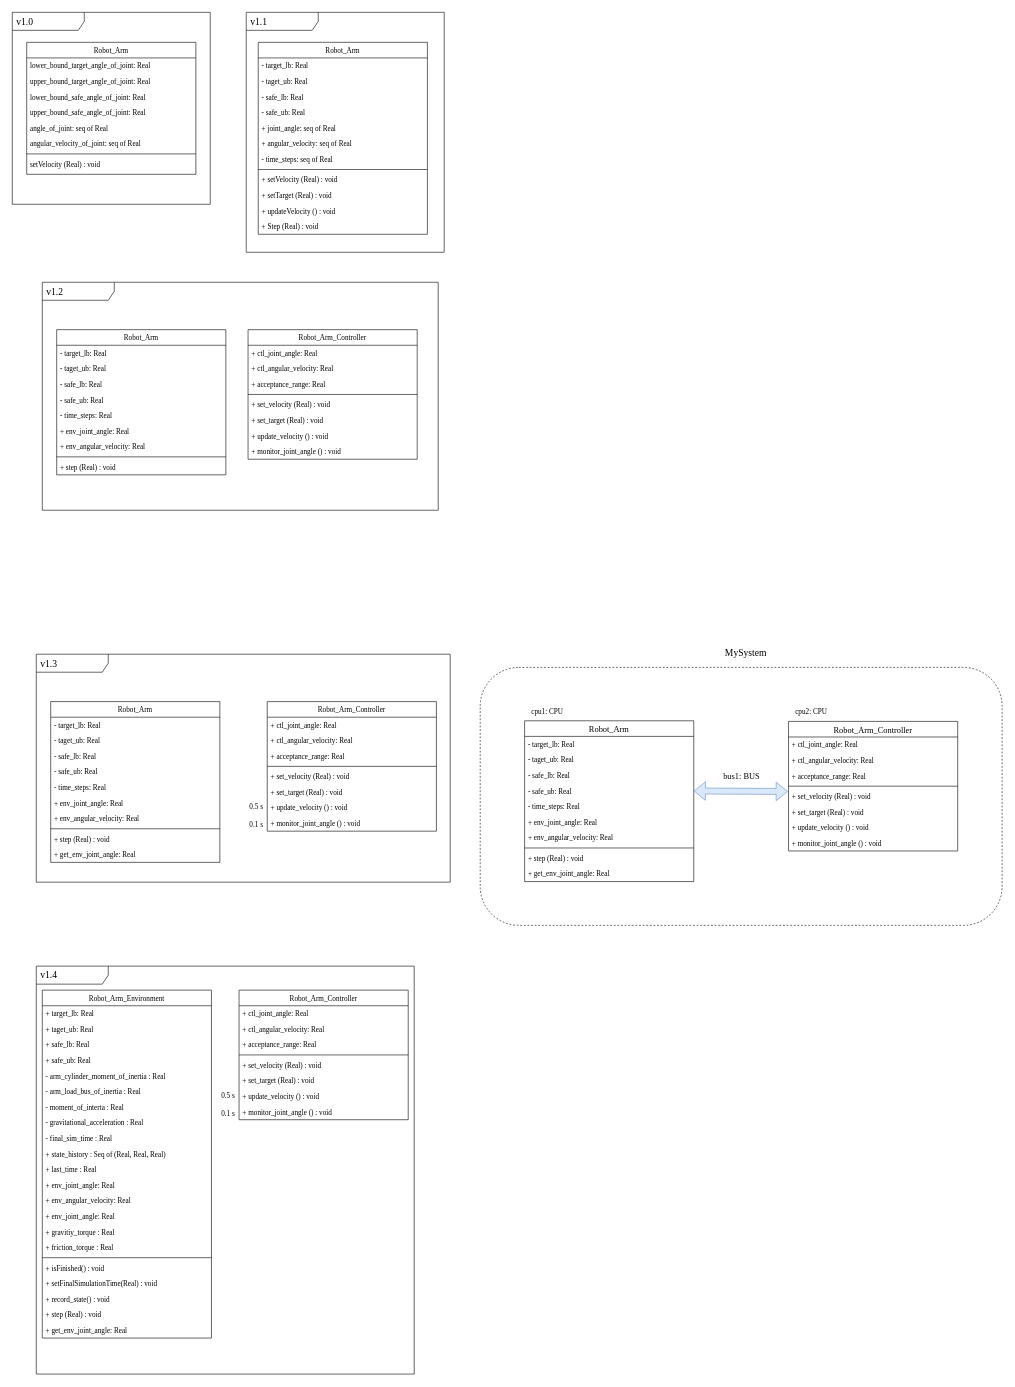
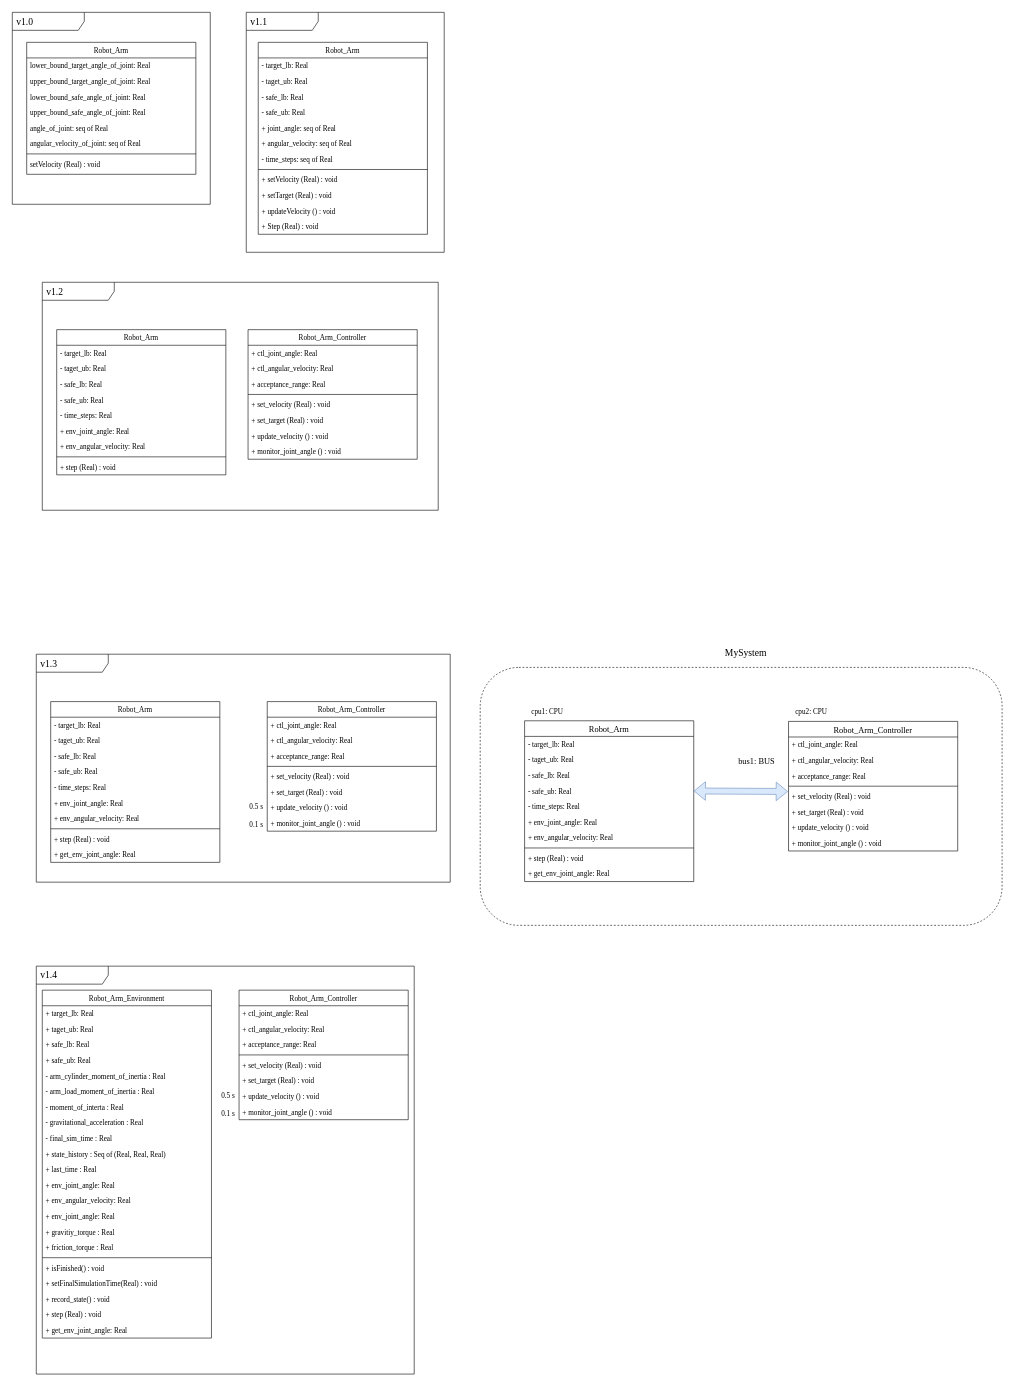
node "bus1: BUS": moved (742, 777) -> (757, 762)
node "- arm_load_bus_of_inertia : Real": label "- arm_load_bus_of_inertia : Real" -> "- arm_load_moment_of_inertia : Real"
